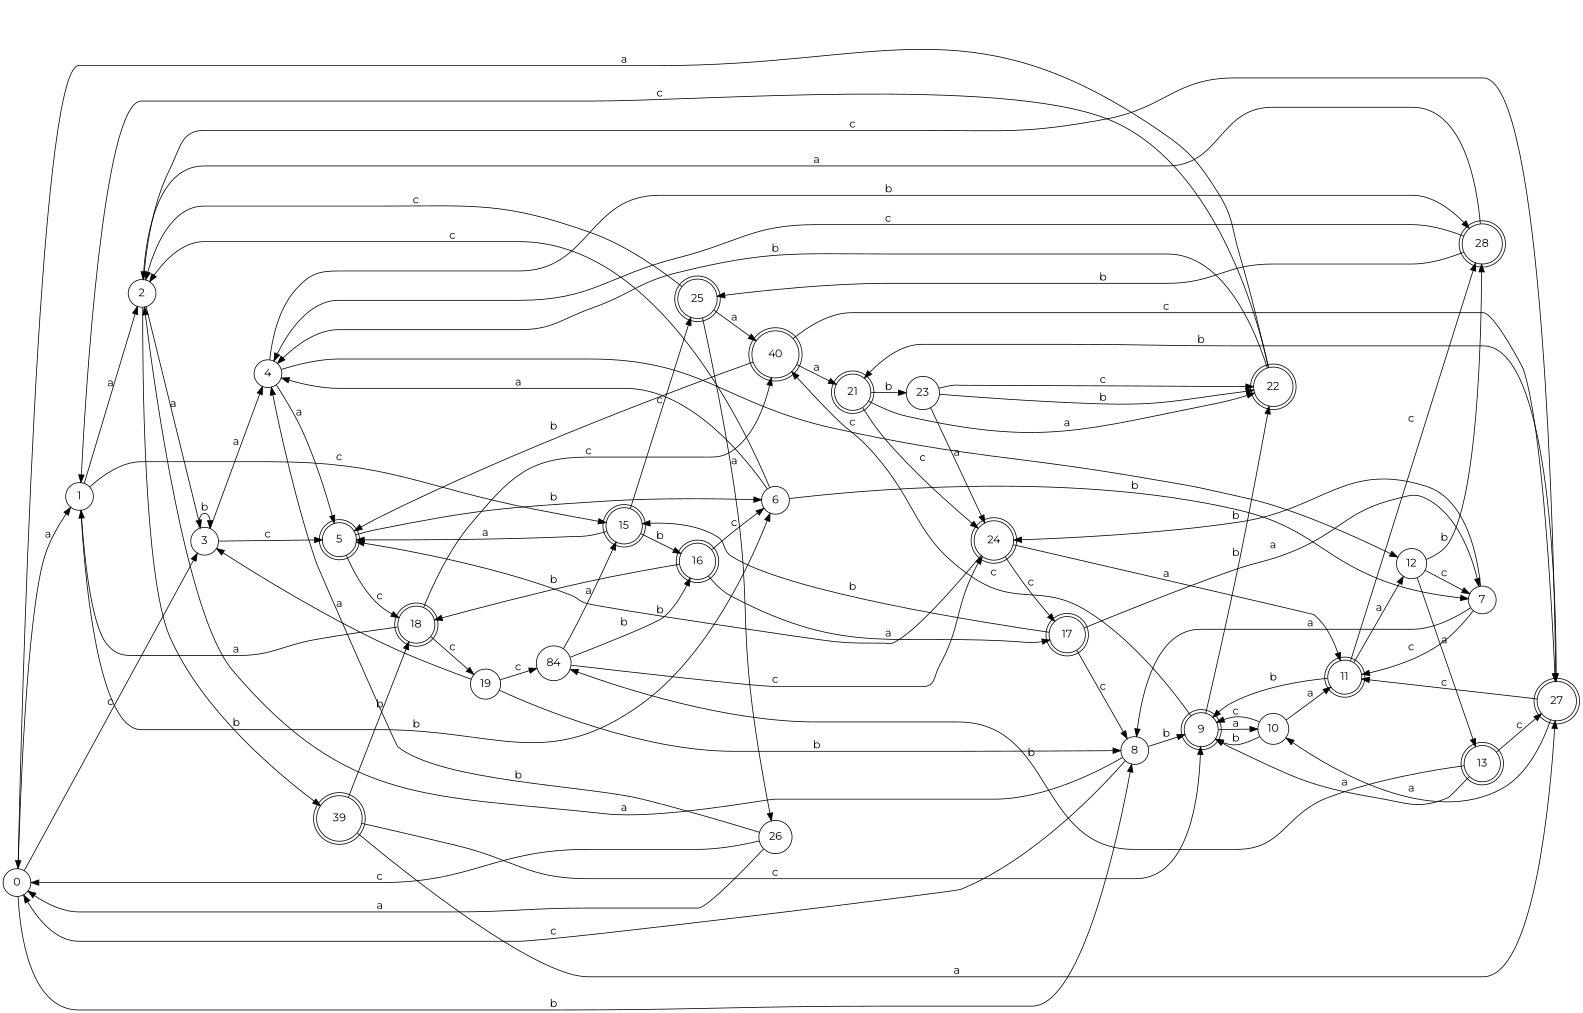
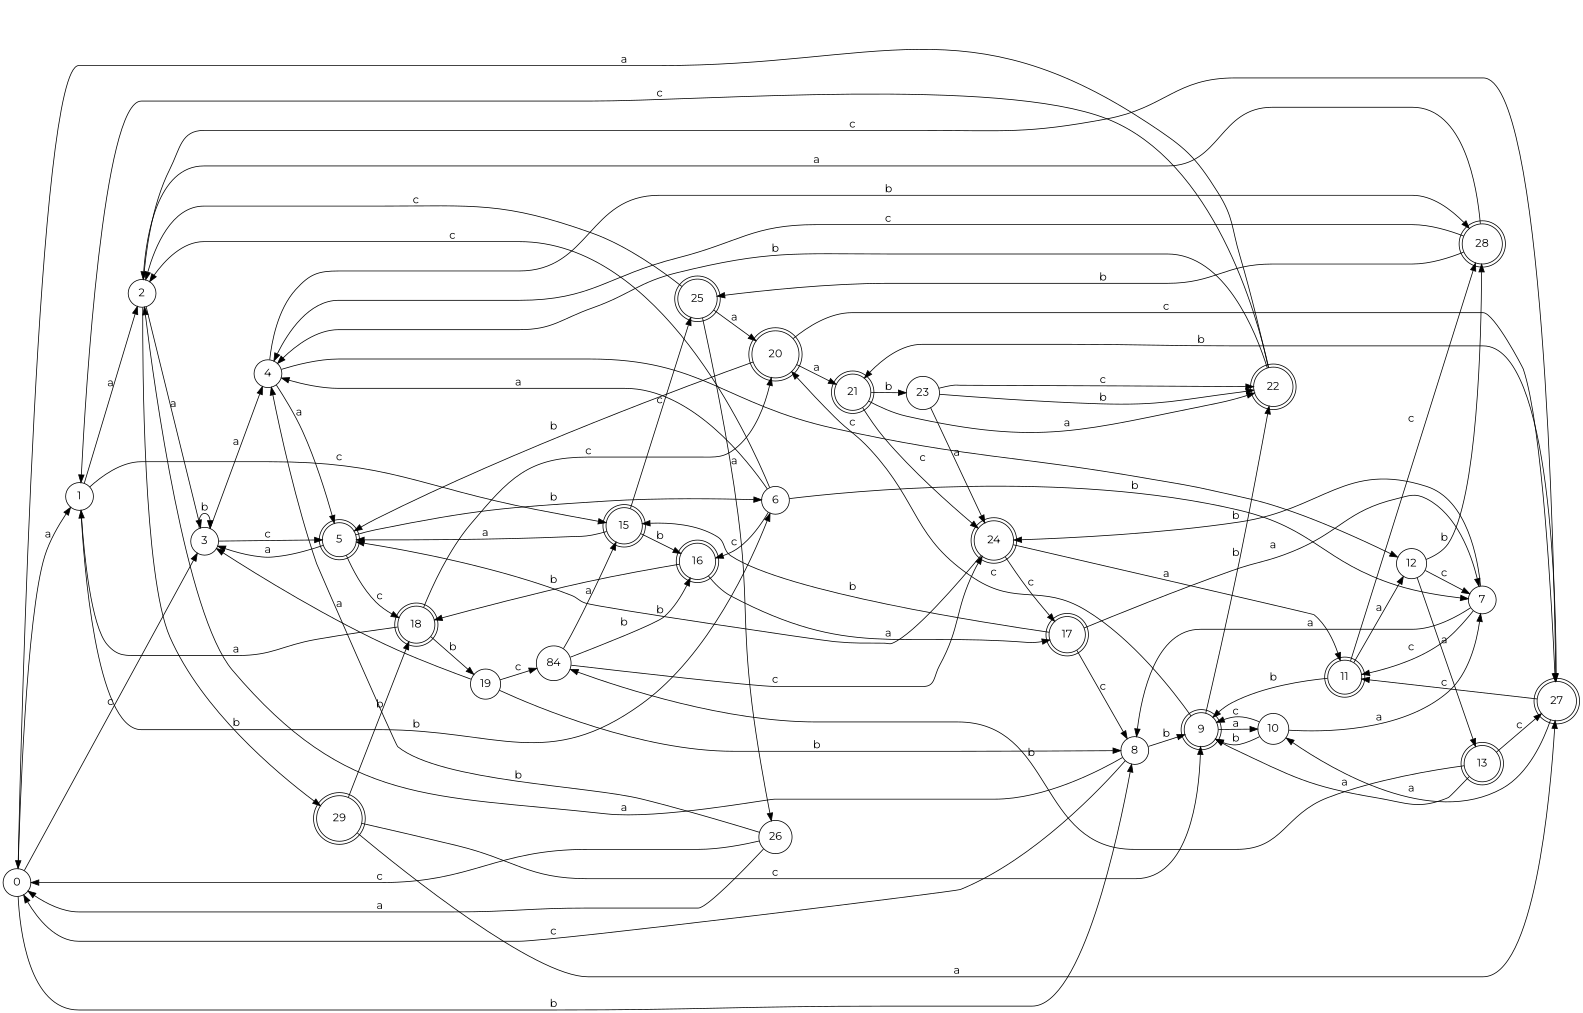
node "40": label "40" -> "20"
edge "16" -> "6": reversed
edge "5" -> "3": added, label "a"
edge "18" -> "19": label "c" -> "b"
edge "10" -> "11": now "10" -> "7"
node "39": label "39" -> "29"
